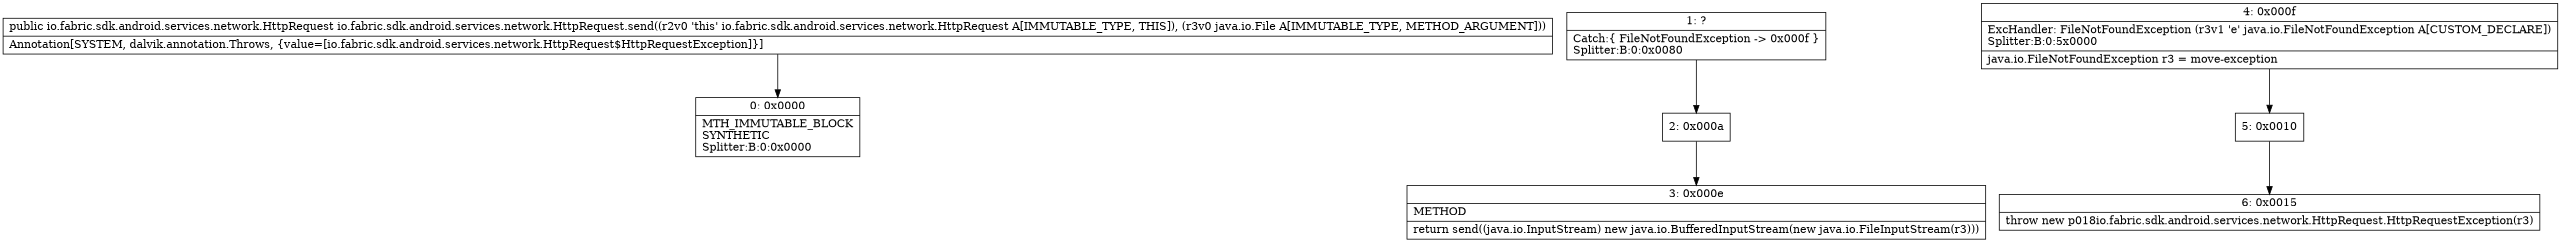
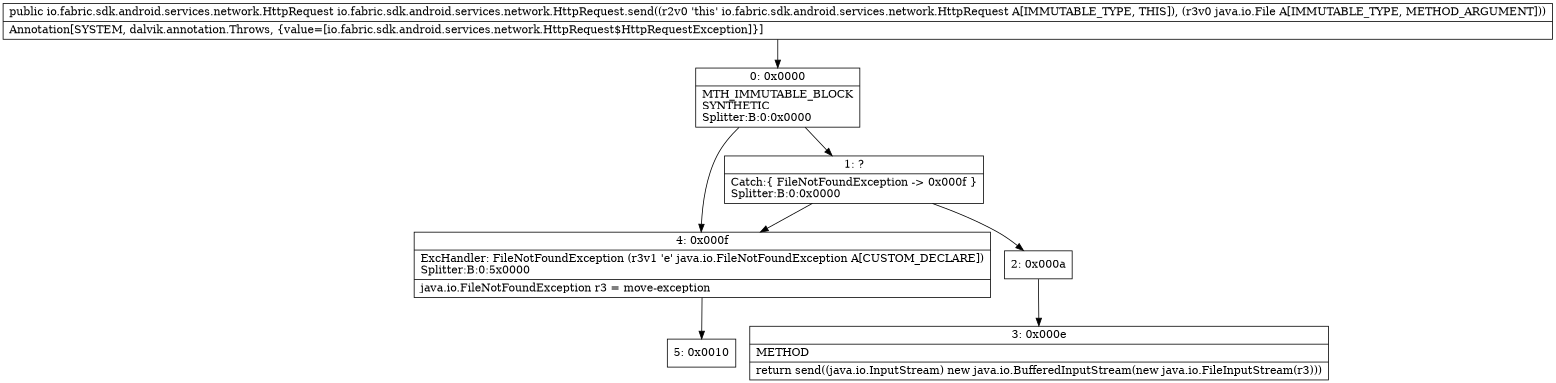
node "1: ?": text "Splitter:B:0:0x0080" -> "Splitter:B:0:0x0000"
edge "0: 0x0000" -> "1: ?": added
edge "0: 0x0000" -> "4: 0x000f": added
node "6: 0x0015": removed
edge "1: ?" -> "4: 0x000f": added
